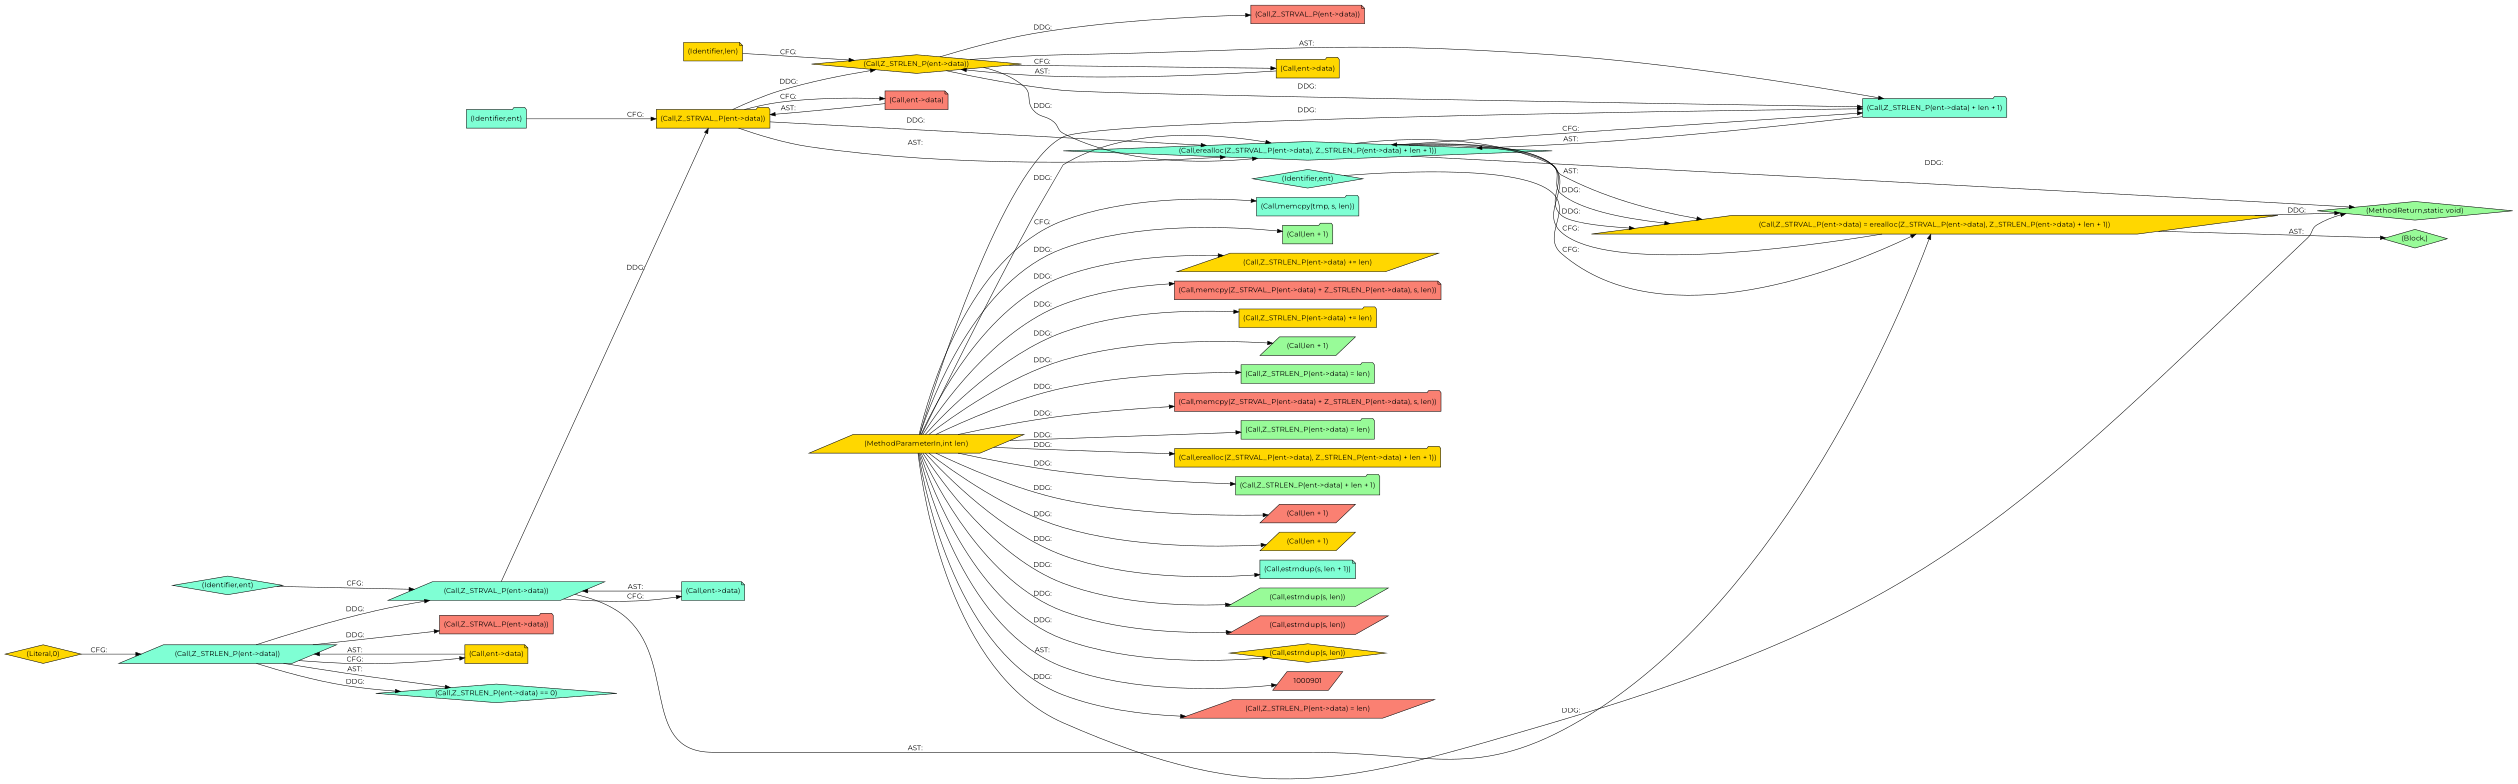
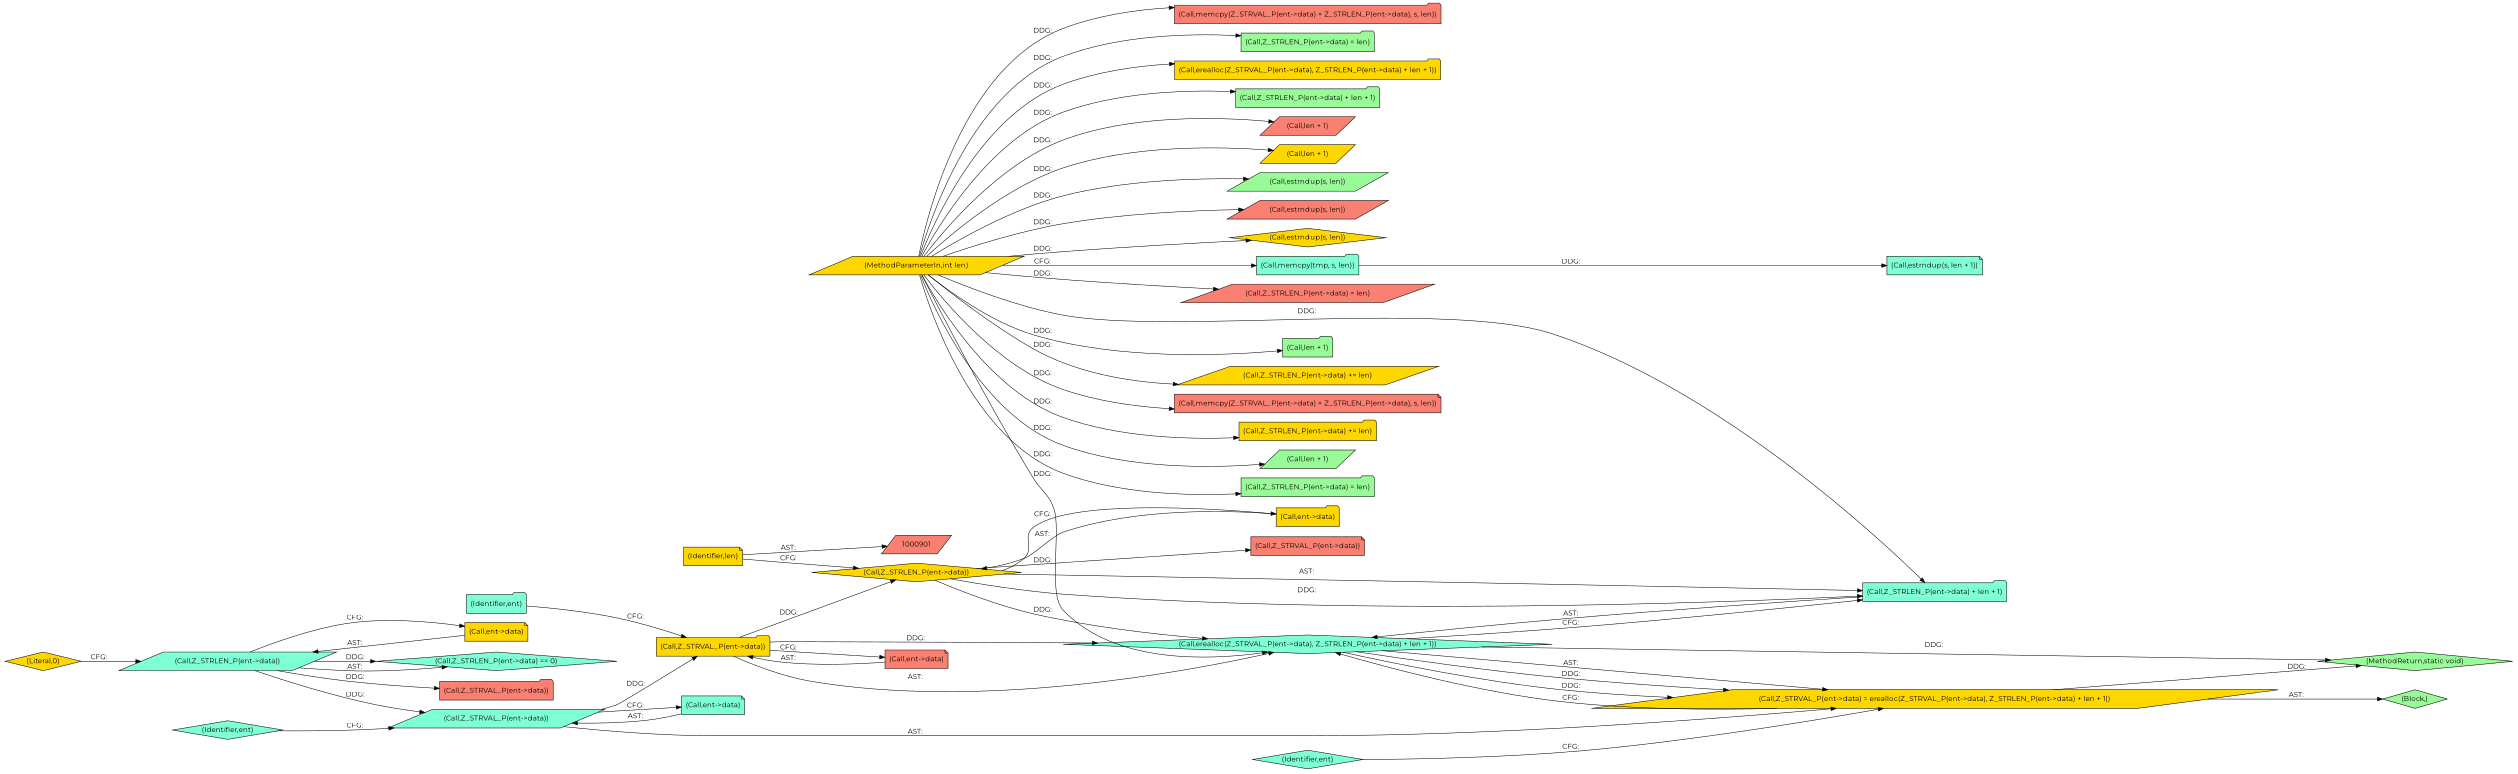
edge "(MethodParameterIn,int len)" -> "(Call,estrndup(s, len + 1))": now "(Call,memcpy(tmp, s, len))" -> "(Call,estrndup(s, len + 1))"
edge "(MethodParameterIn,int len)" -> "1000901": now "(Identifier,len)" -> "1000901"
edge "(MethodParameterIn,int len)" -> "(MethodReturn,static void)": removed, label "DDG:"
